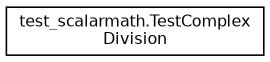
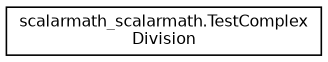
node "test_scalarmath.TestComplex Division": label "test_scalarmath.TestComplex Division" -> "scalarmath_scalarmath.TestComplex Division"
